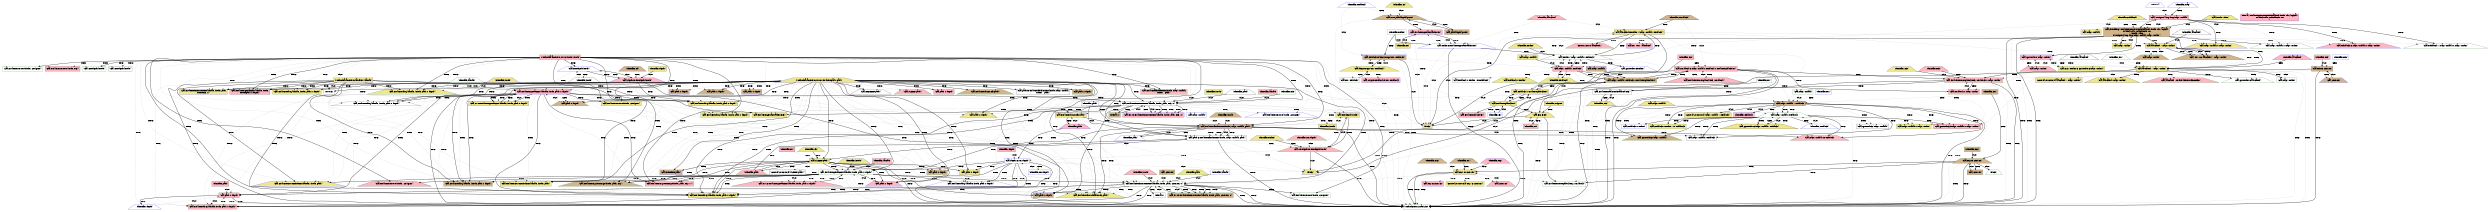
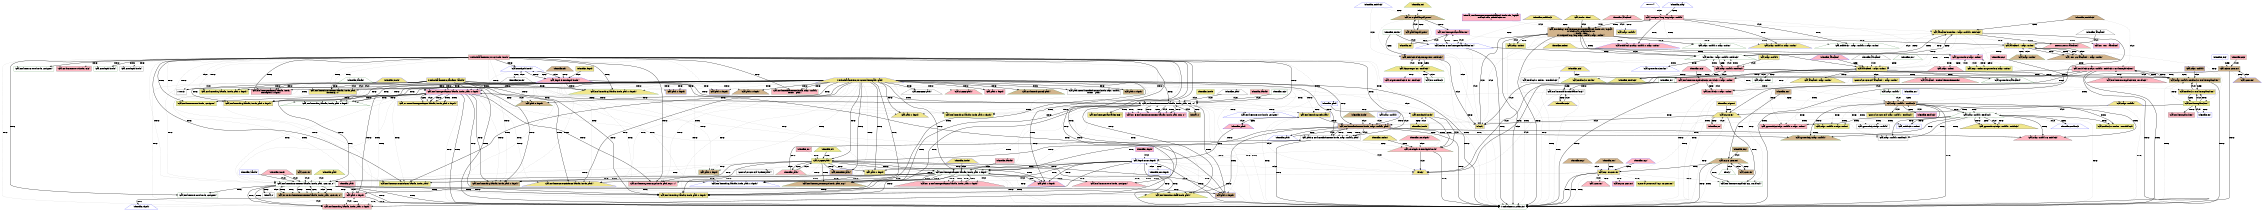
edge "(MethodParameterIn,handle_t *handle)" -> "(Call,ext4_ext_get_actual_len(ex3))": now "(MethodParameterIn,handle_t *handle)" -> "(Call,ext4_ext_insert_extent(handle, inode, path, ex3, 0))"
edge "(MethodParameterIn,struct ext4_ext_path *path)" -> "(Call,ext4_ext_try_to_merge(inode, path, ex2))": style dotted -> bold
